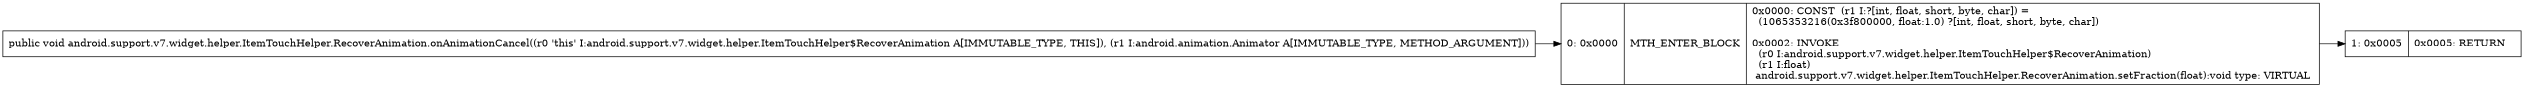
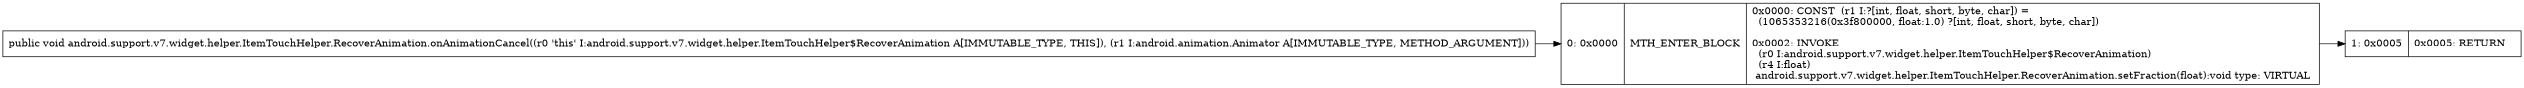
node "0: 0x0000": text "(r1 I:float)" -> "(r4 I:float)"
